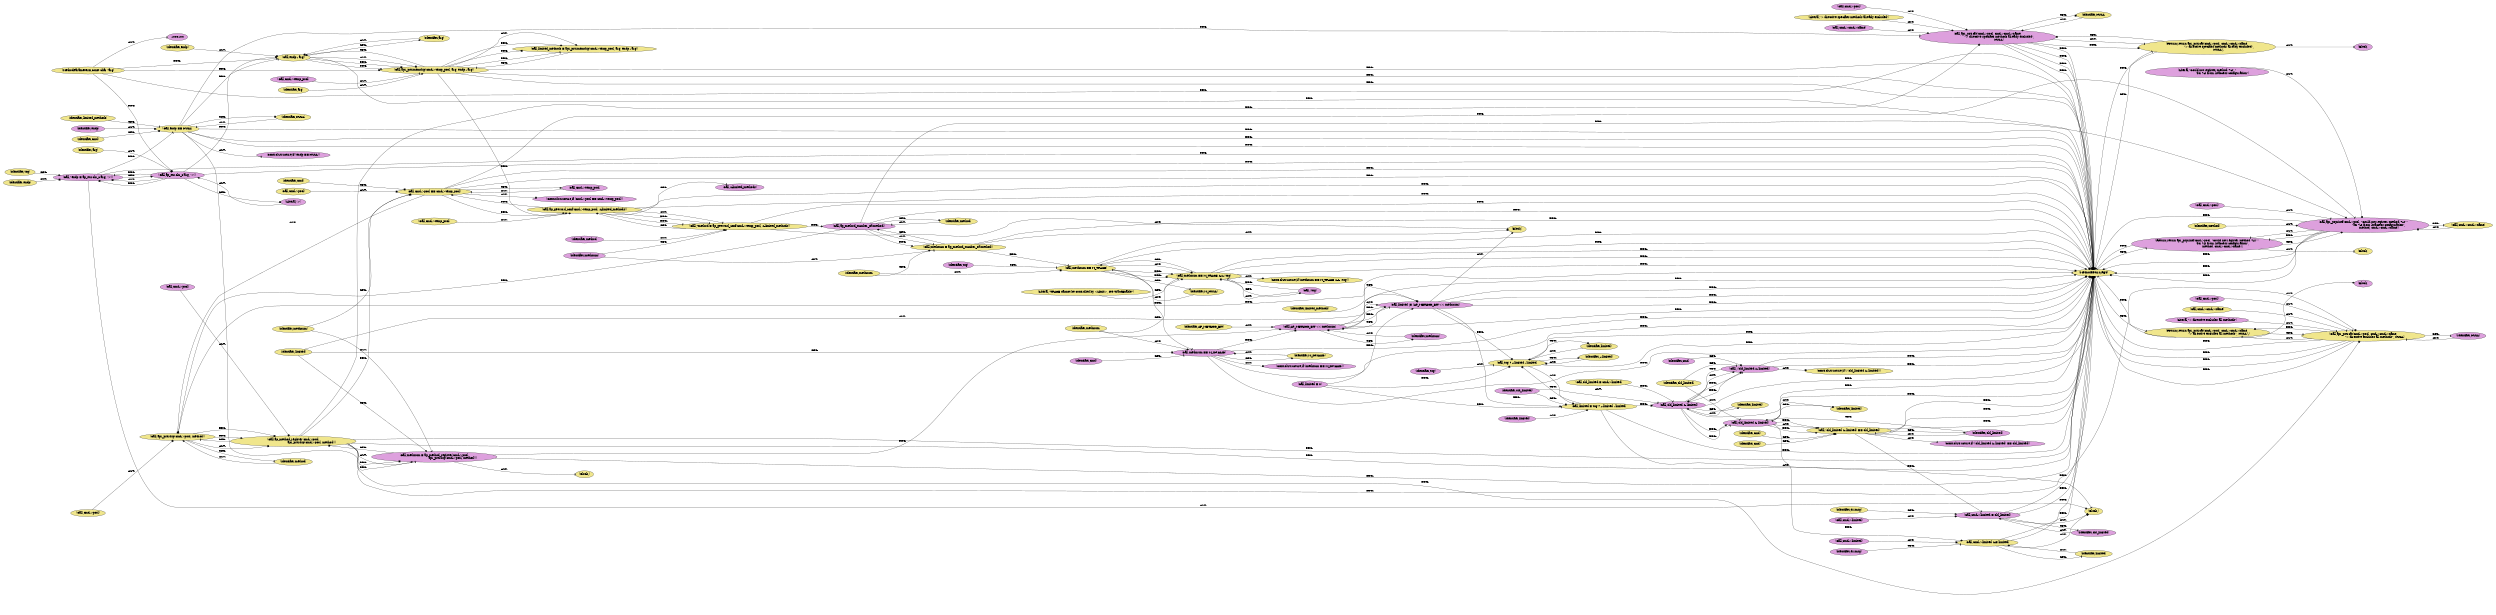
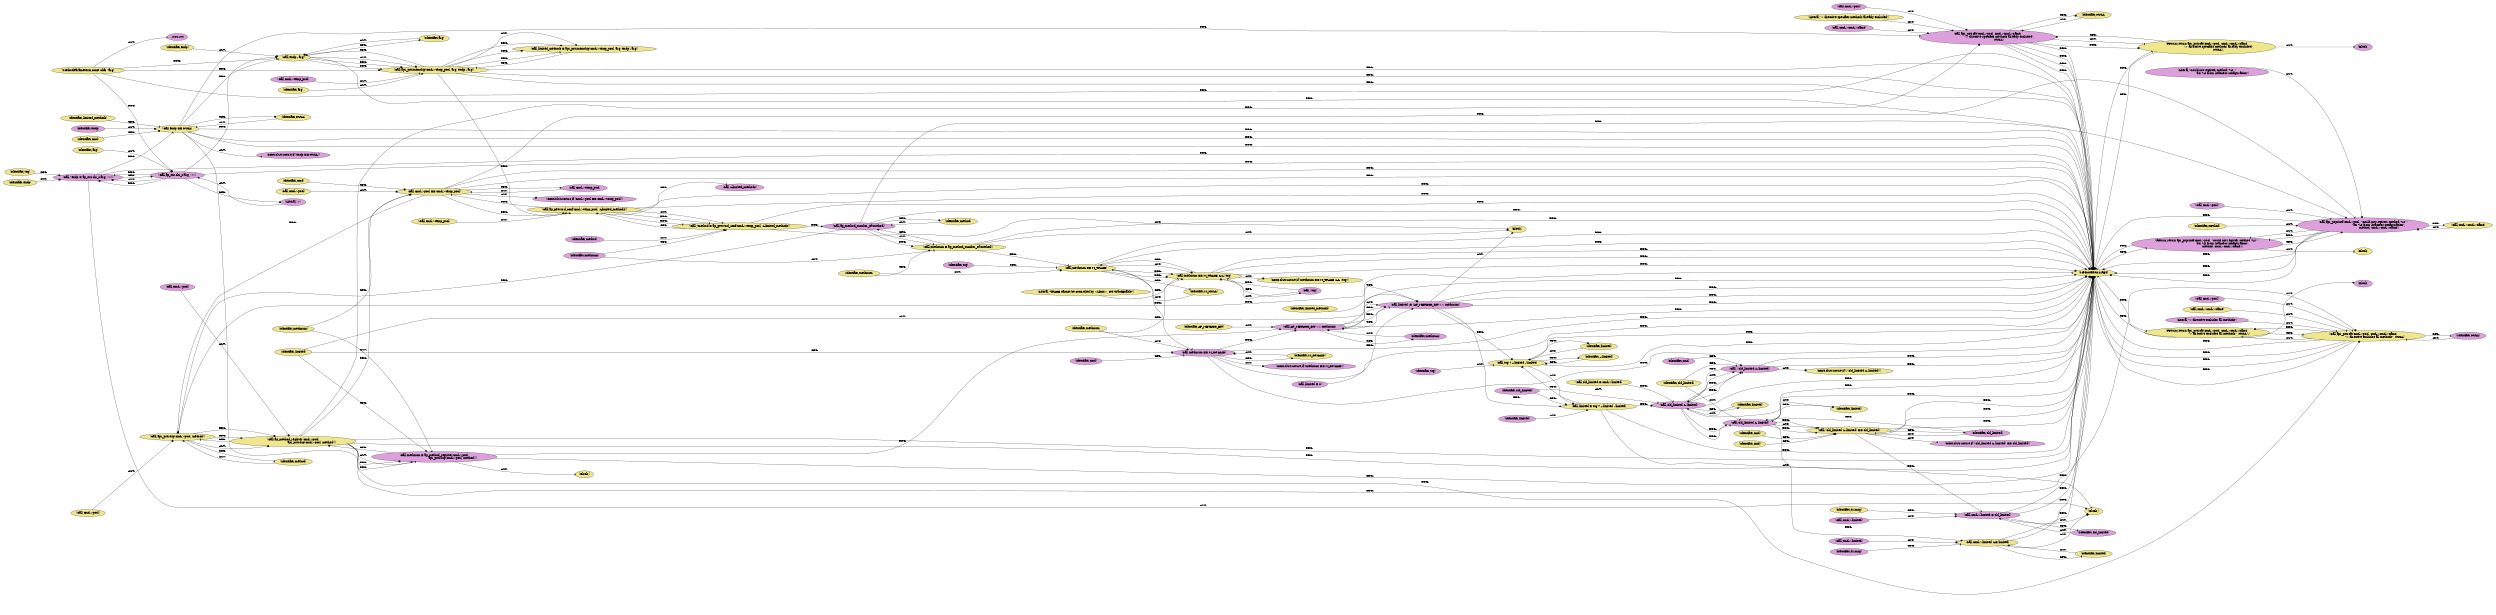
edge "(Call,ap_getword_conf(cmd->temp_pool, &limited_methods))" -> "(Call,cmd->pool == cmd->temp_pool)": arrowhead diamond -> tee
edge "(Call,cmd->pool == cmd->temp_pool)" -> "(Call,apr_pstrdup(cmd->pool, method))": label "AST: " -> "DDG: "
edge "(Call,methnum == M_TRACE && !tog)" -> "(ControlStructure,if (methnum == M_TRACE && !tog))": arrowhead diamond -> box
edge "(Identifier,M_INVALID)" -> "(Call,methnum == M_INVALID)": arrowhead diamond -> box
edge "(Identifier,~limited)" -> "(Call,tog ? ~limited : limited)": label "AST: " -> "CFG: "
edge "(Call,limited = 0)" -> "(Call,tog ? ~limited : limited)": removed, label "DDG:"
edge "(Call,limited = 0)" -> "(Call,limited = tog ? ~limited : limited)": removed, label "DDG:"
